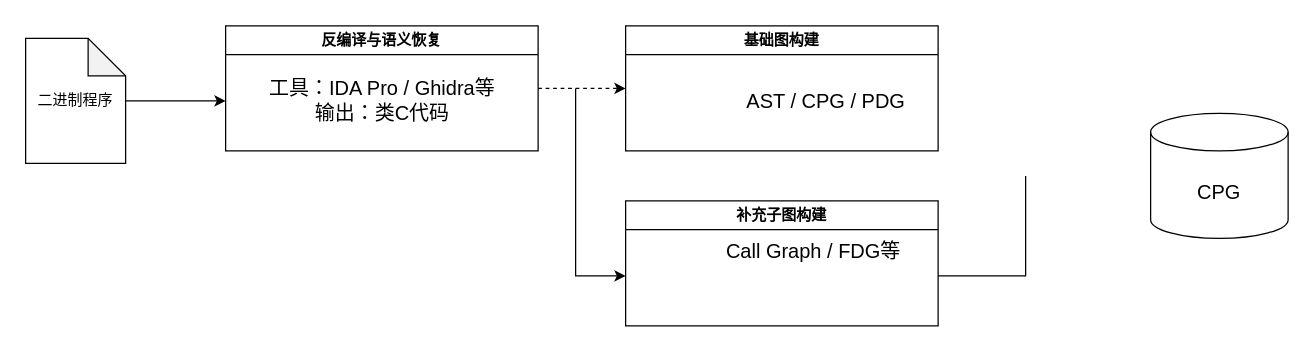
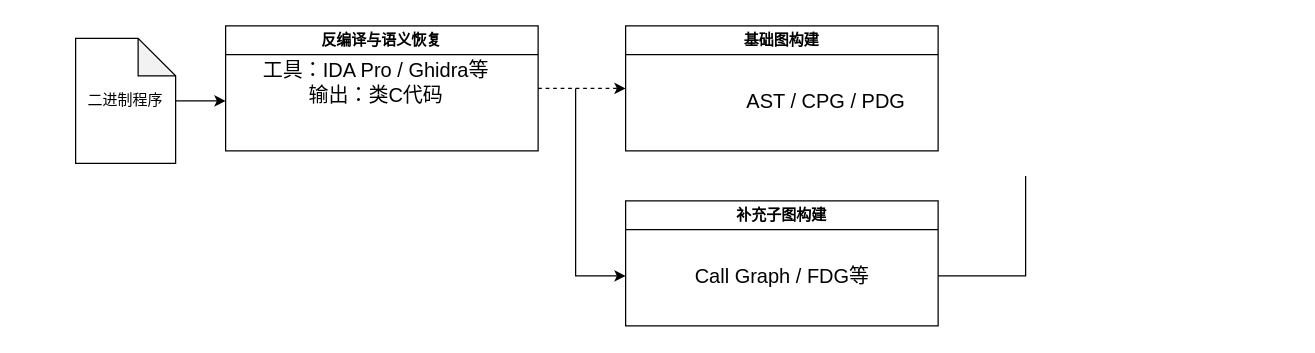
node "二进制程序": moved (76, 101) -> (126, 101)
node "工具：IDA Pro / Ghidra等 输出：类C代码": moved (382, 101) -> (376, 82)
node "CPG": removed
node "Call Graph / FDG等": moved (813, 251) -> (782, 276)
